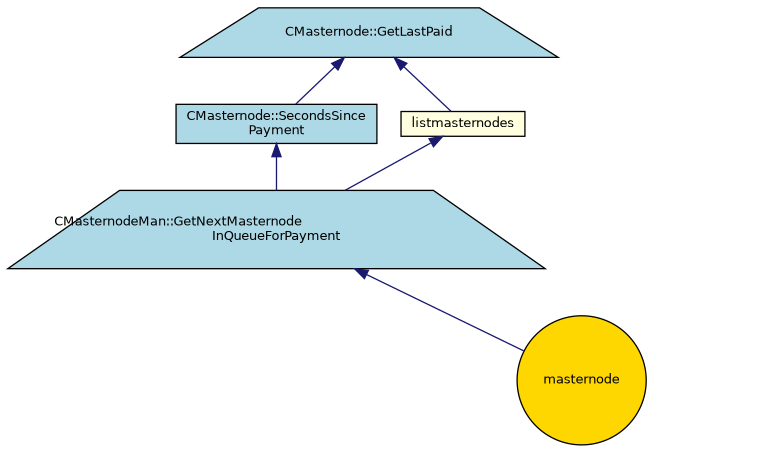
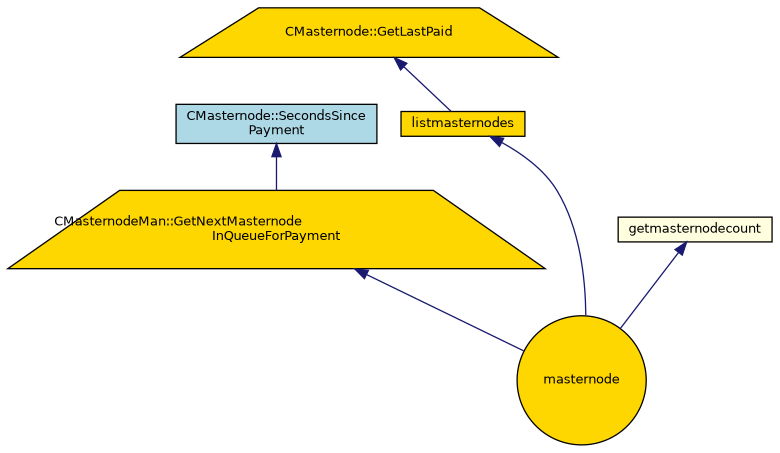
node "CMasternode::GetLastPaid": fillcolor lightblue -> gold
edge "CMasternode::SecondsSince Payment" -> "CMasternode::GetLastPaid": removed
node "listmasternodes": fillcolor lightyellow -> gold
edge "CMasternodeMan::GetNextMasternode InQueueForPayment" -> "listmasternodes": now "masternode" -> "listmasternodes"
node "CMasternodeMan::GetNextMasternode InQueueForPayment": fillcolor lightblue -> gold
node "getmasternodecount": added
